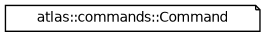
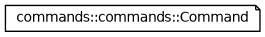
node "atlas::commands::Command": label "atlas::commands::Command" -> "commands::commands::Command"
